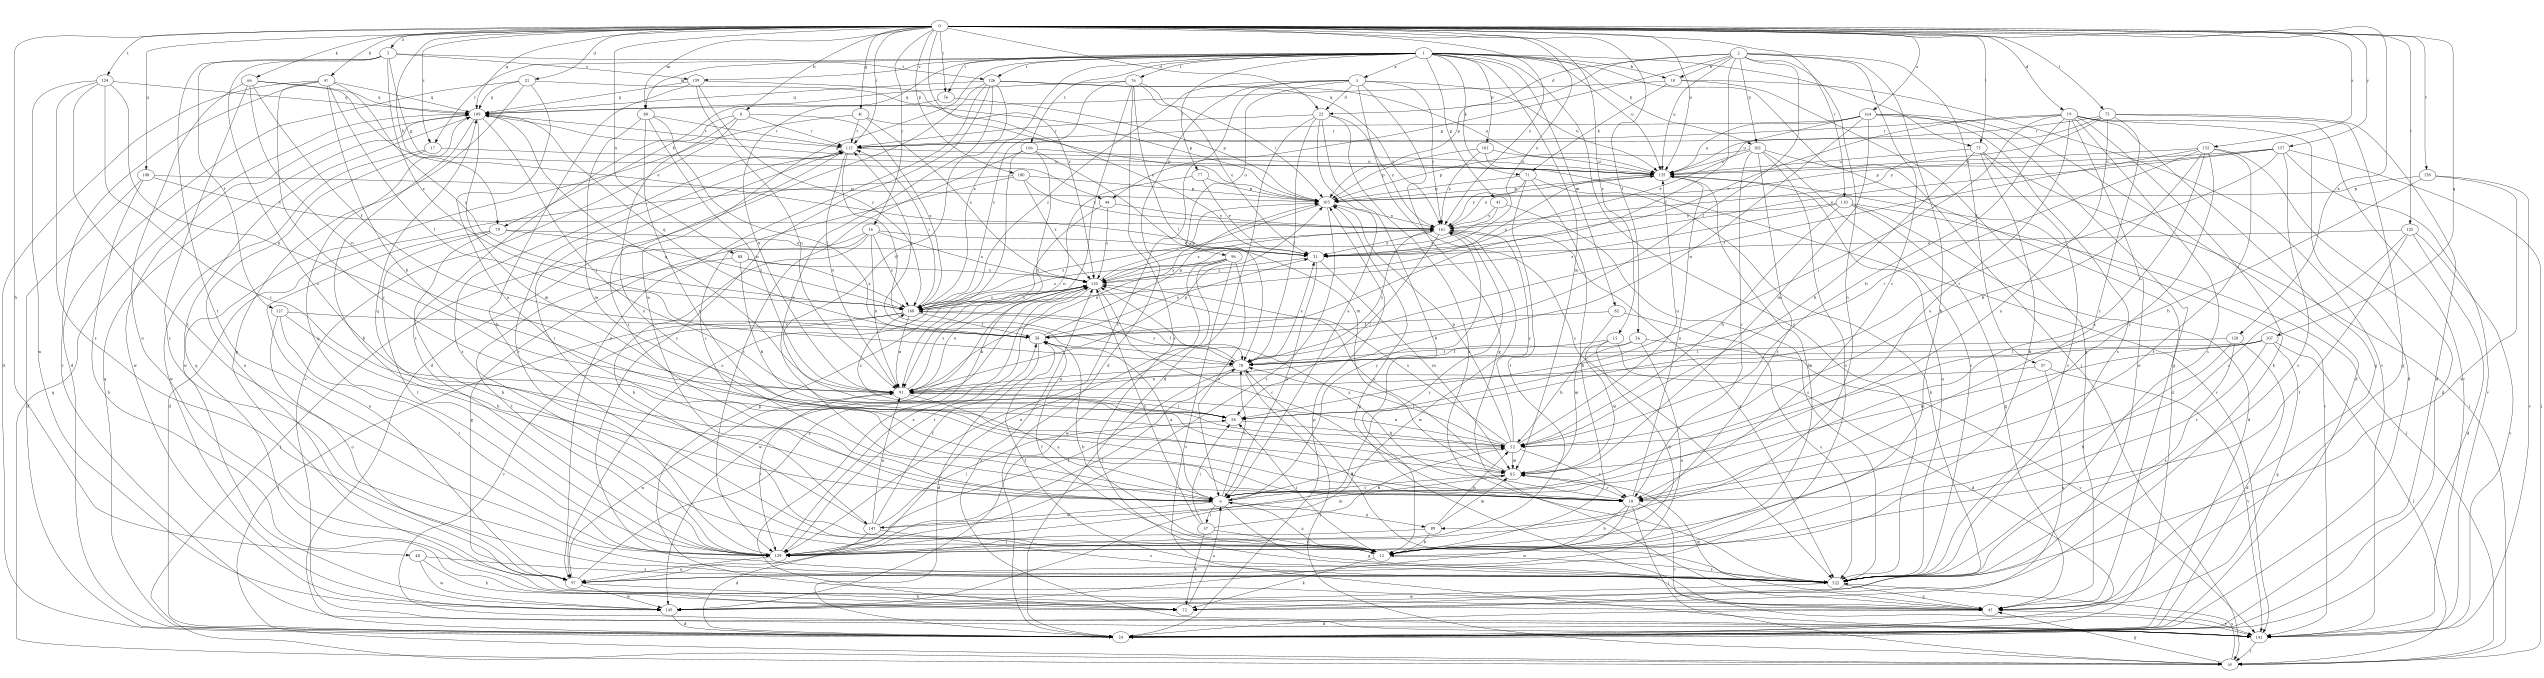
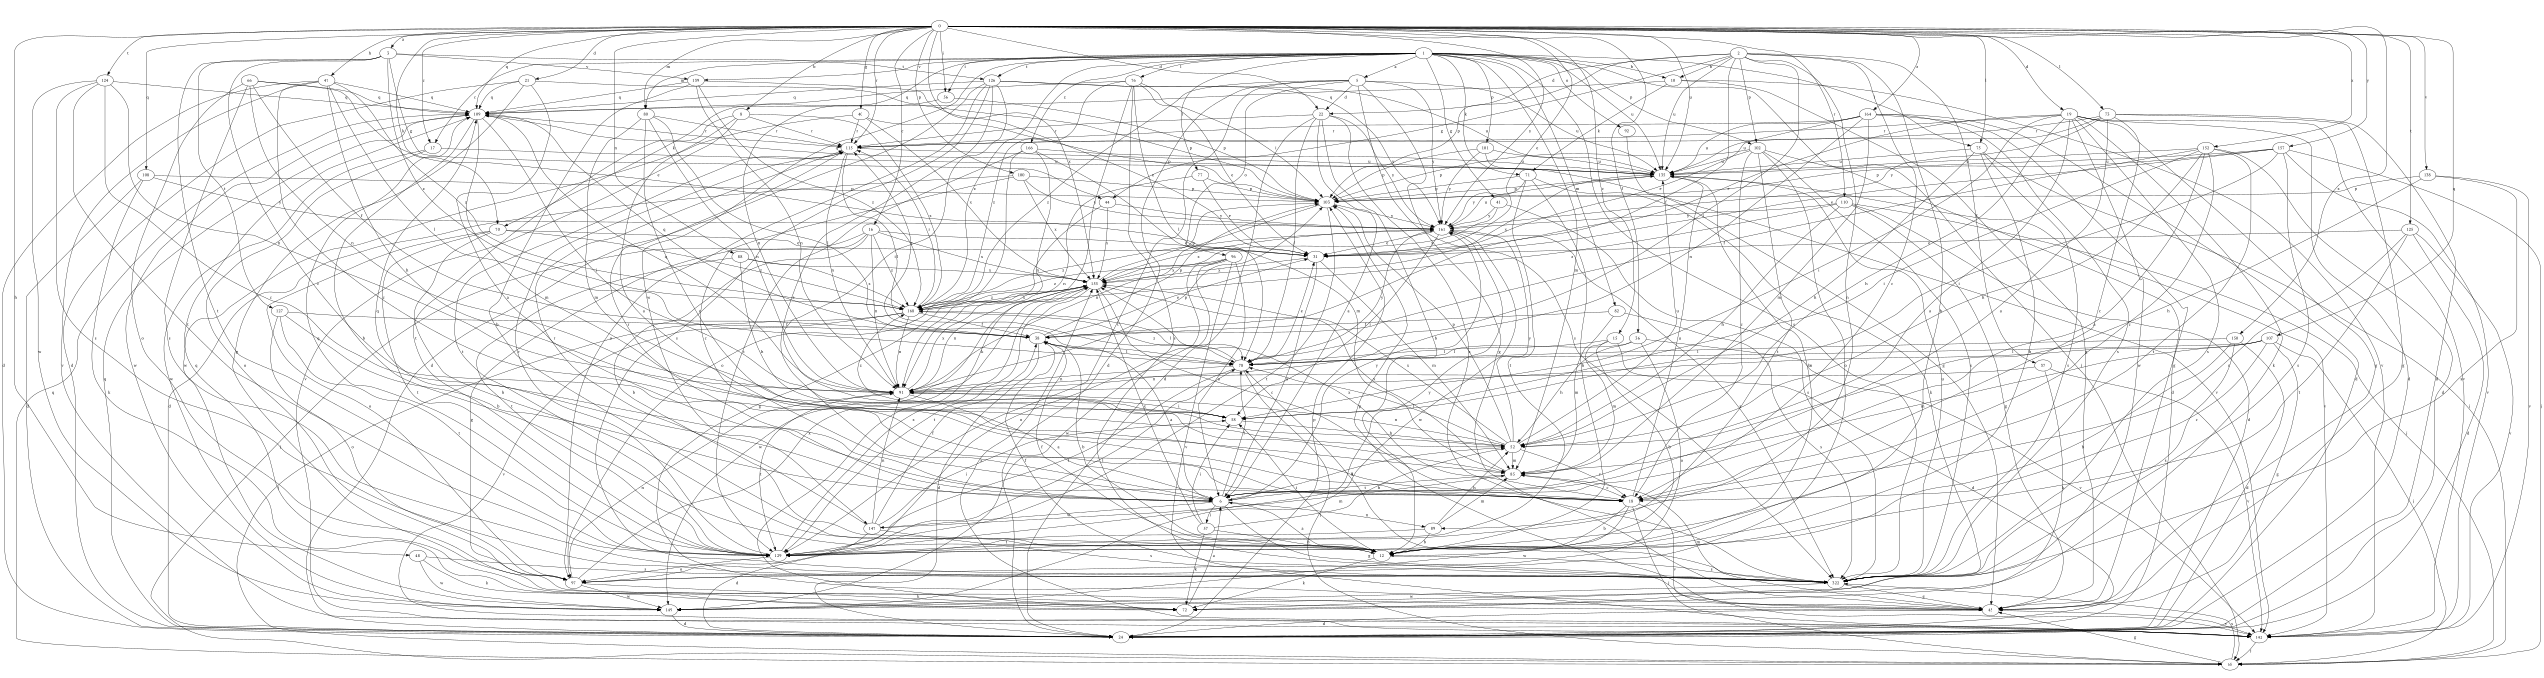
edge "0" -> "66": removed, label "k"
node "92": added
edge "38" -> "78": added, label "l"
